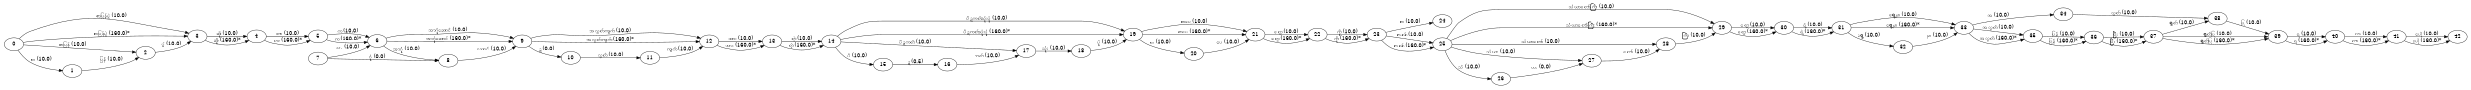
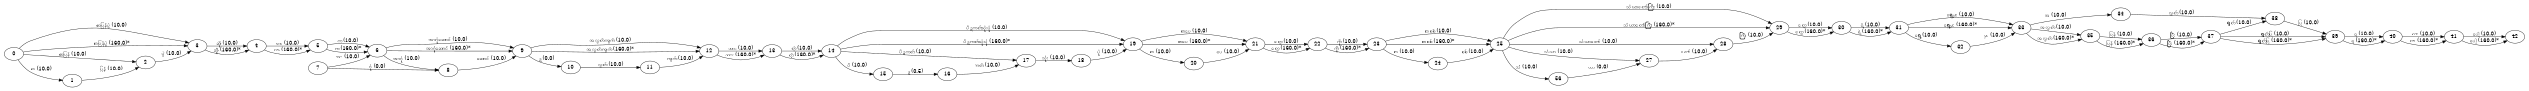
edge "24" -> "25": added, label "စစ် (10.0)"
node "26": label "26" -> "56"
